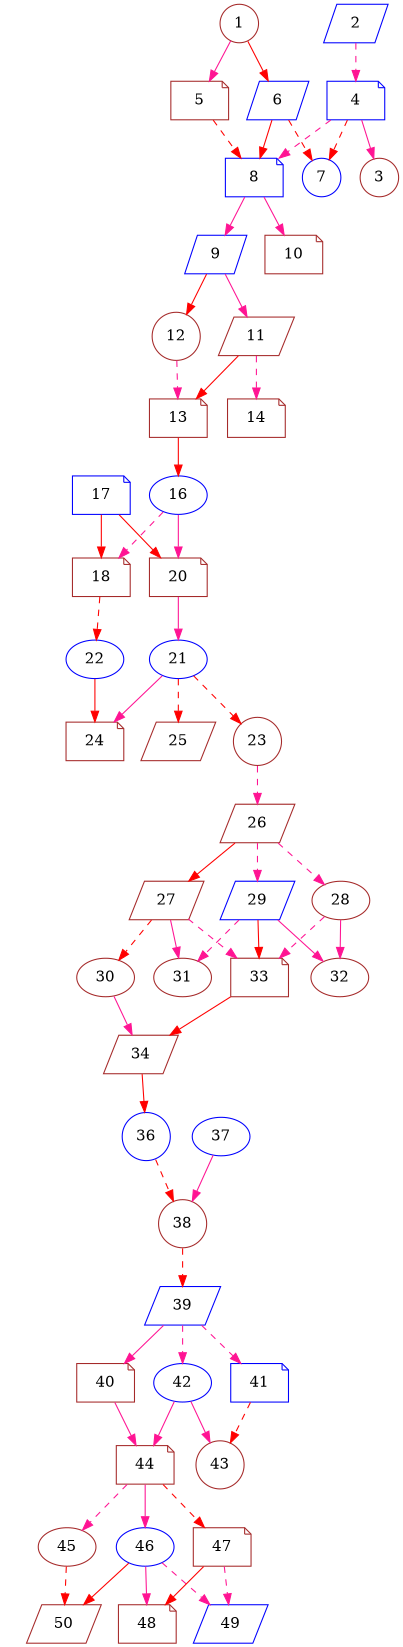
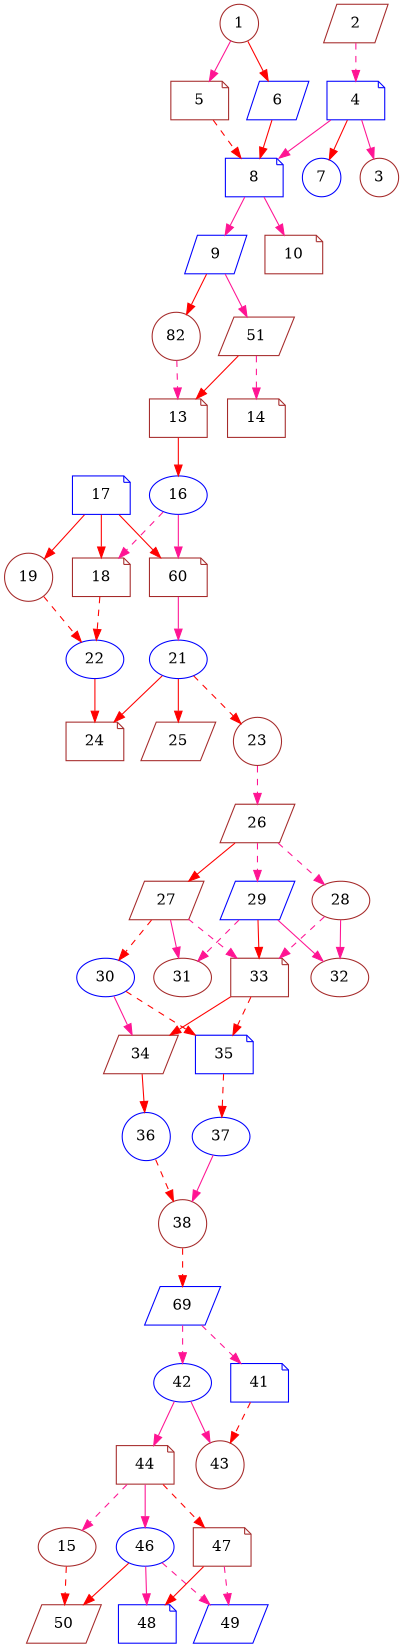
node "2": color blue -> brown
edge "6" -> "7": removed
edge "4" -> "7": style dashed -> solid
edge "4" -> "8": style dashed -> solid
node "12": label "12" -> "82"
node "11": label "11" -> "51"
node "19": added
node "20": label "20" -> "60"
edge "21" -> "24": color deeppink -> red
edge "21" -> "25": style dashed -> solid
node "30": color brown -> blue
node "35": added
node "39": label "39" -> "69"
node "40": removed
node "45": label "45" -> "15"
node "48": color brown -> blue
